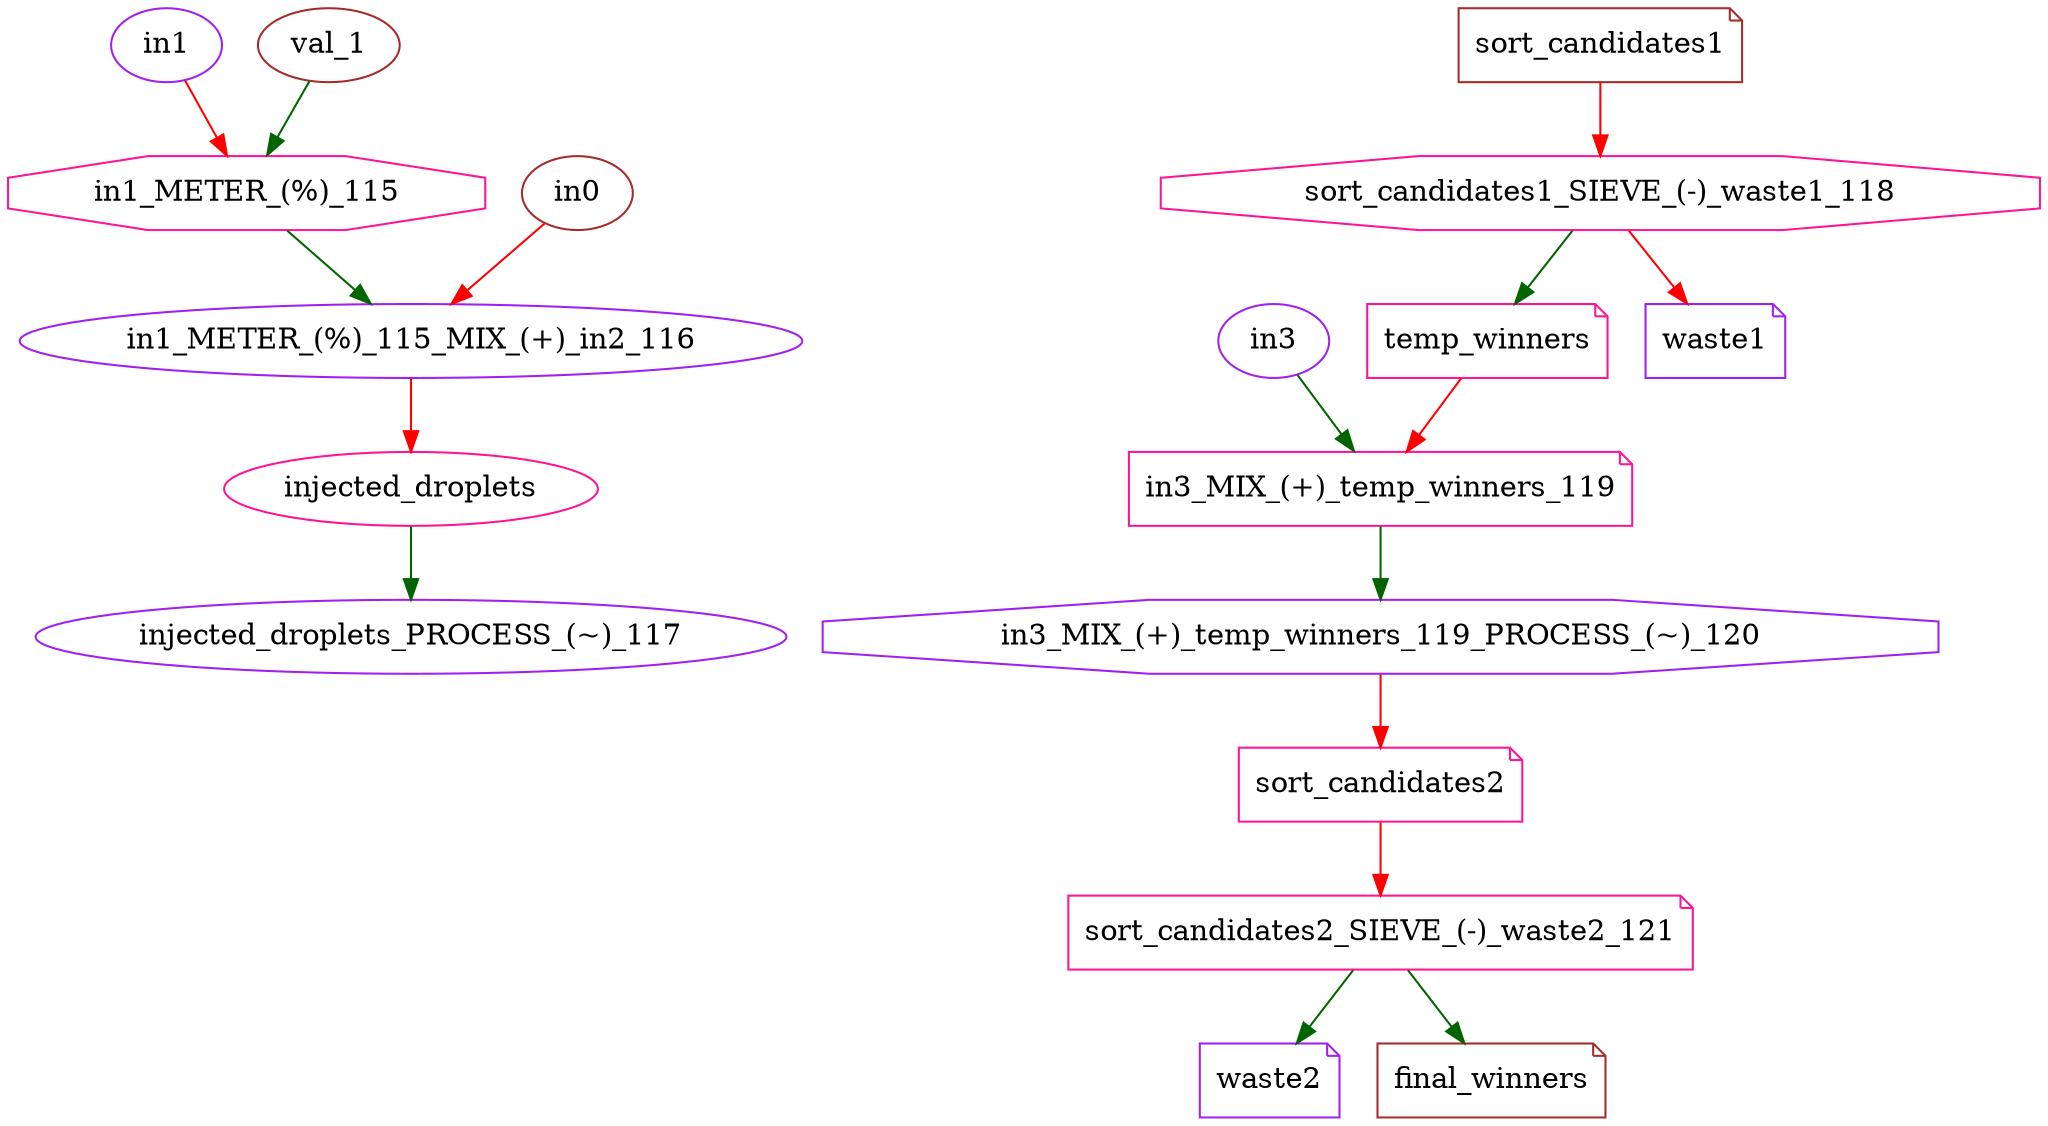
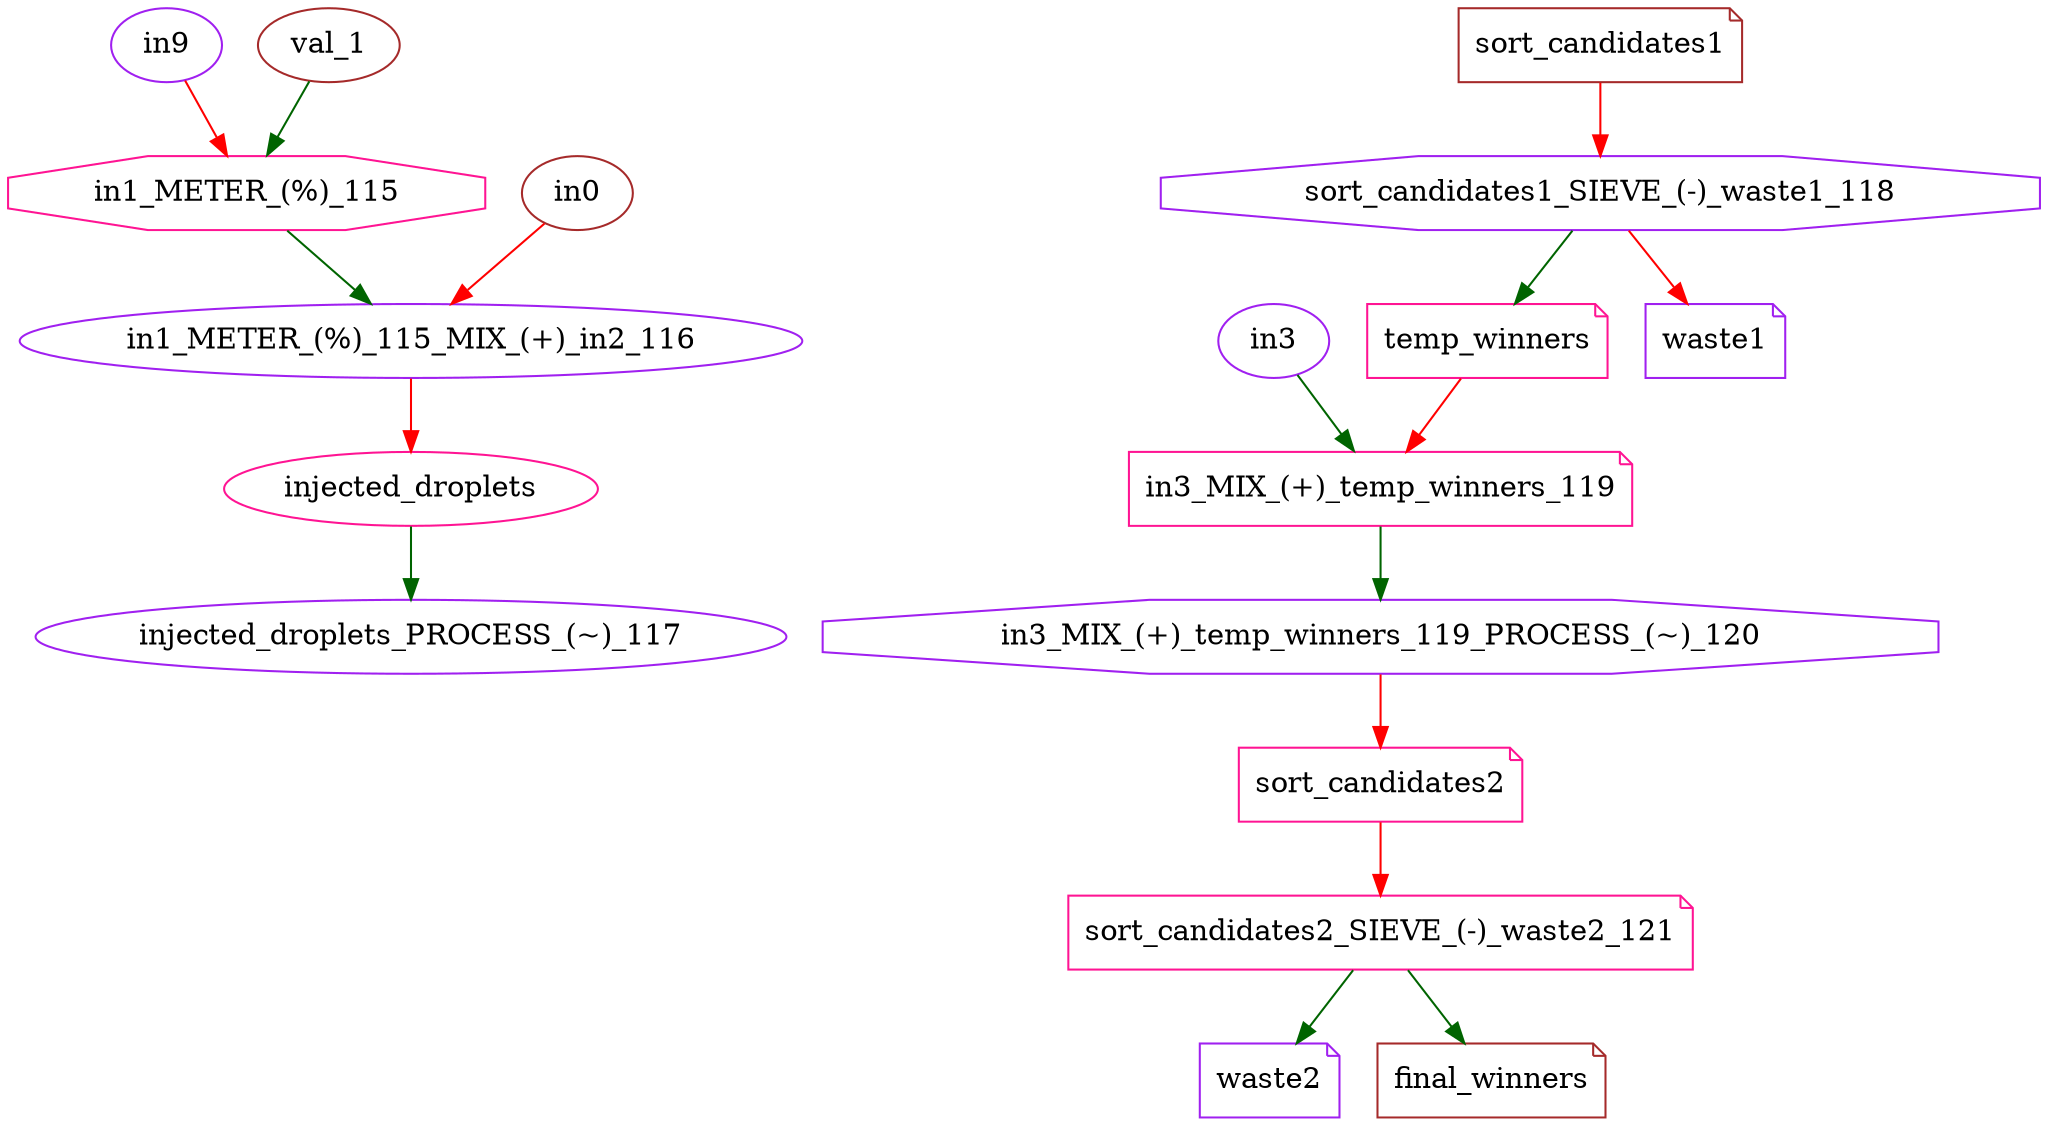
node "in1": label "in1" -> "in9"
node "sort_candidates1_SIEVE_(-)_waste1_118": color deeppink -> purple
